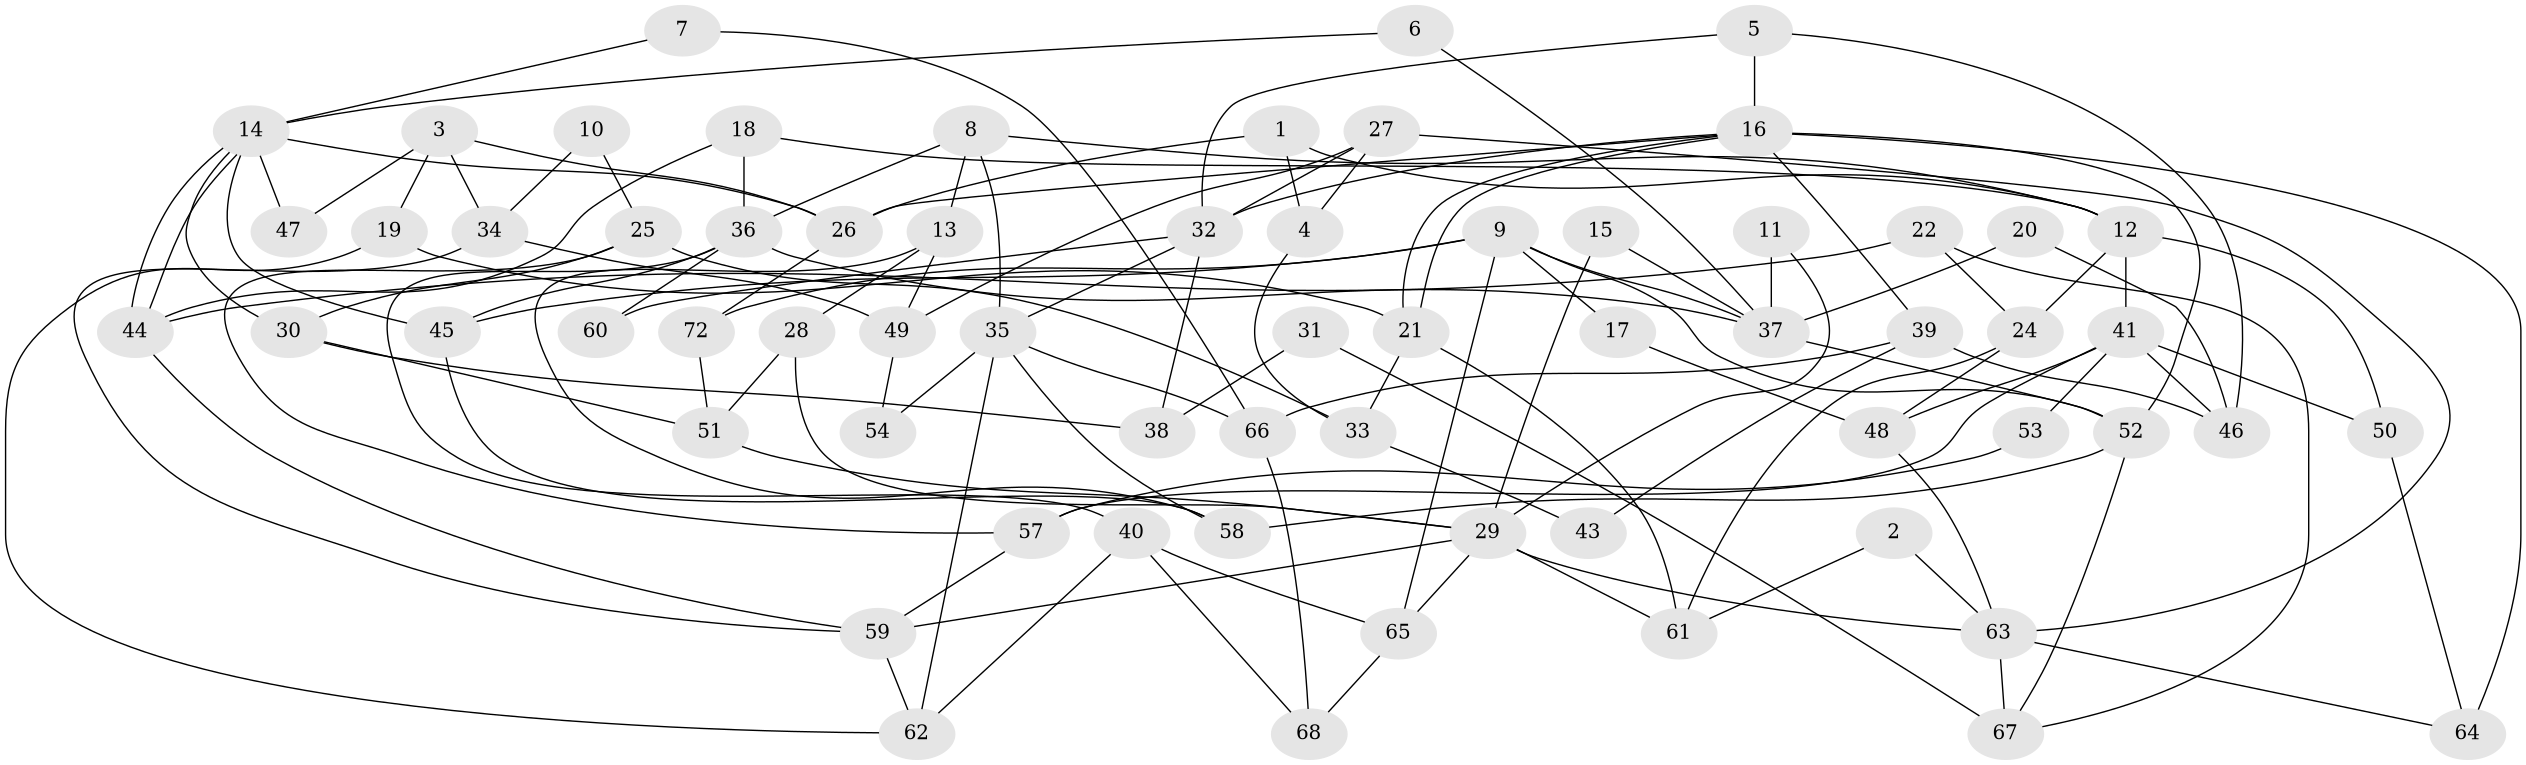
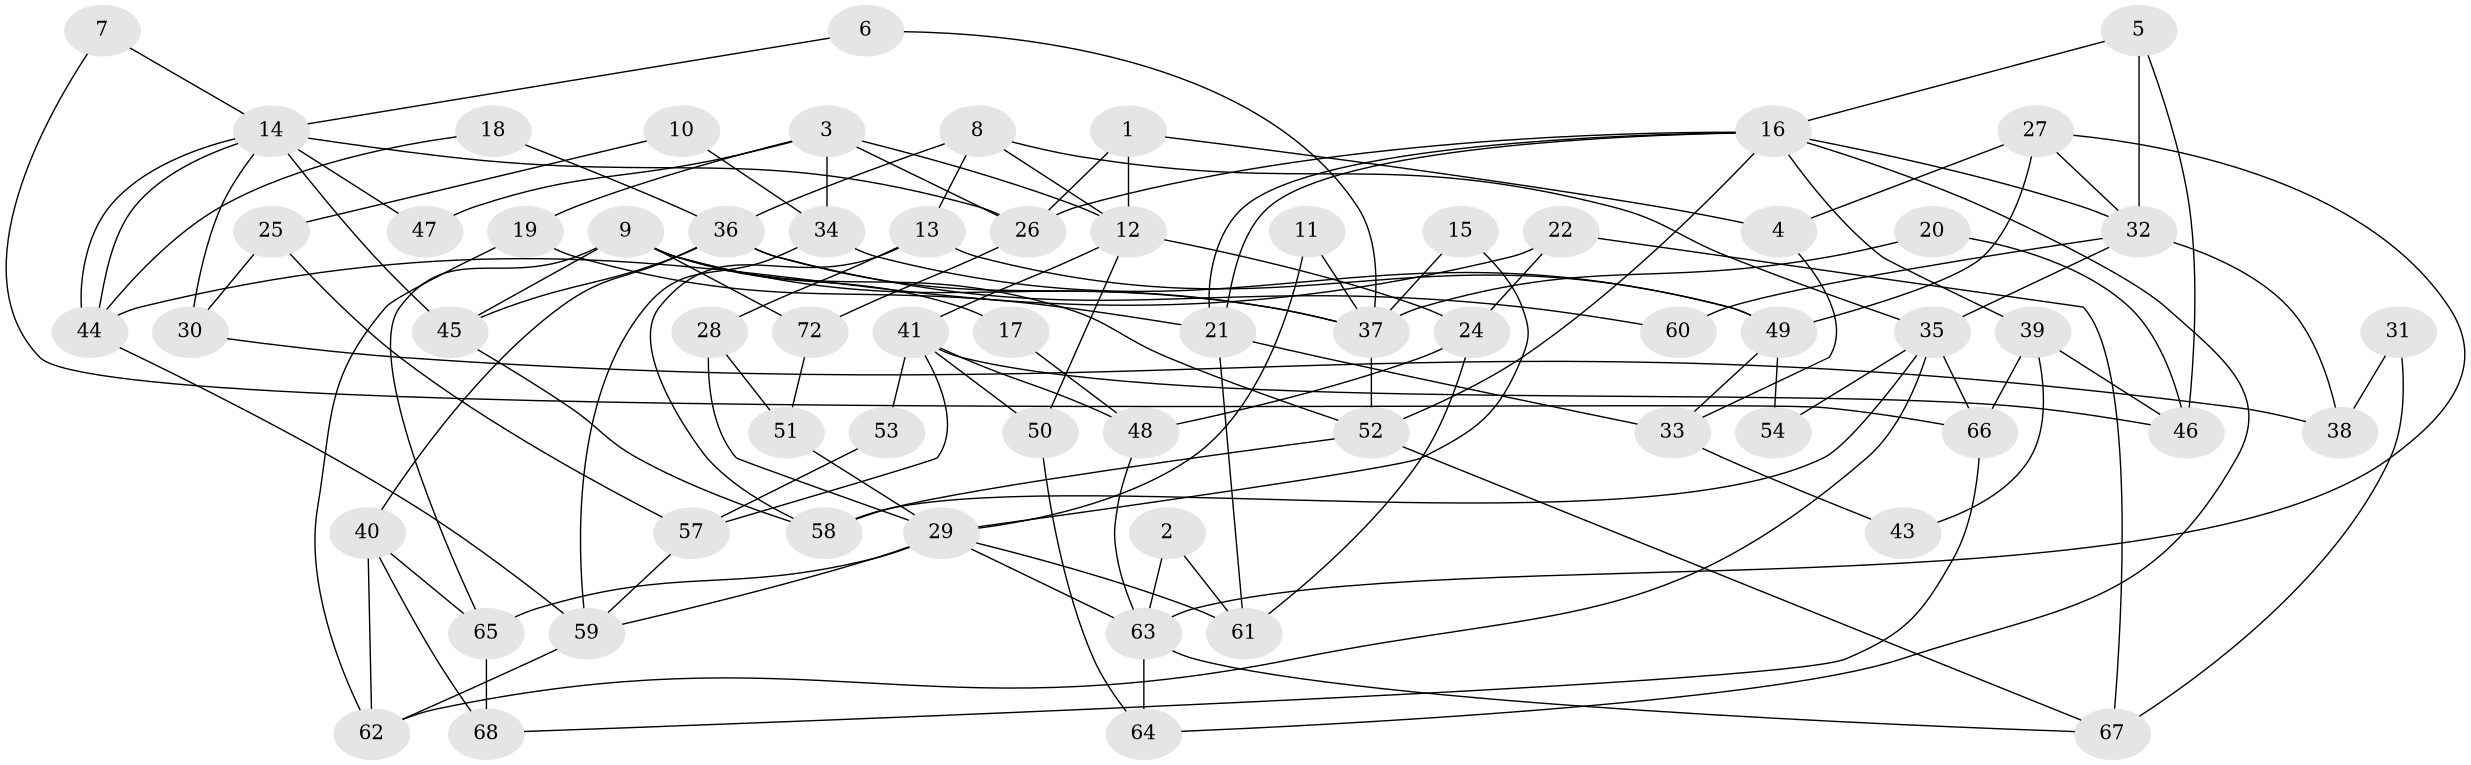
edge "18" -- "12": now "3" -- "12"
edge "25" -- "33": now "49" -- "33"
edge "30" -- "51": removed
